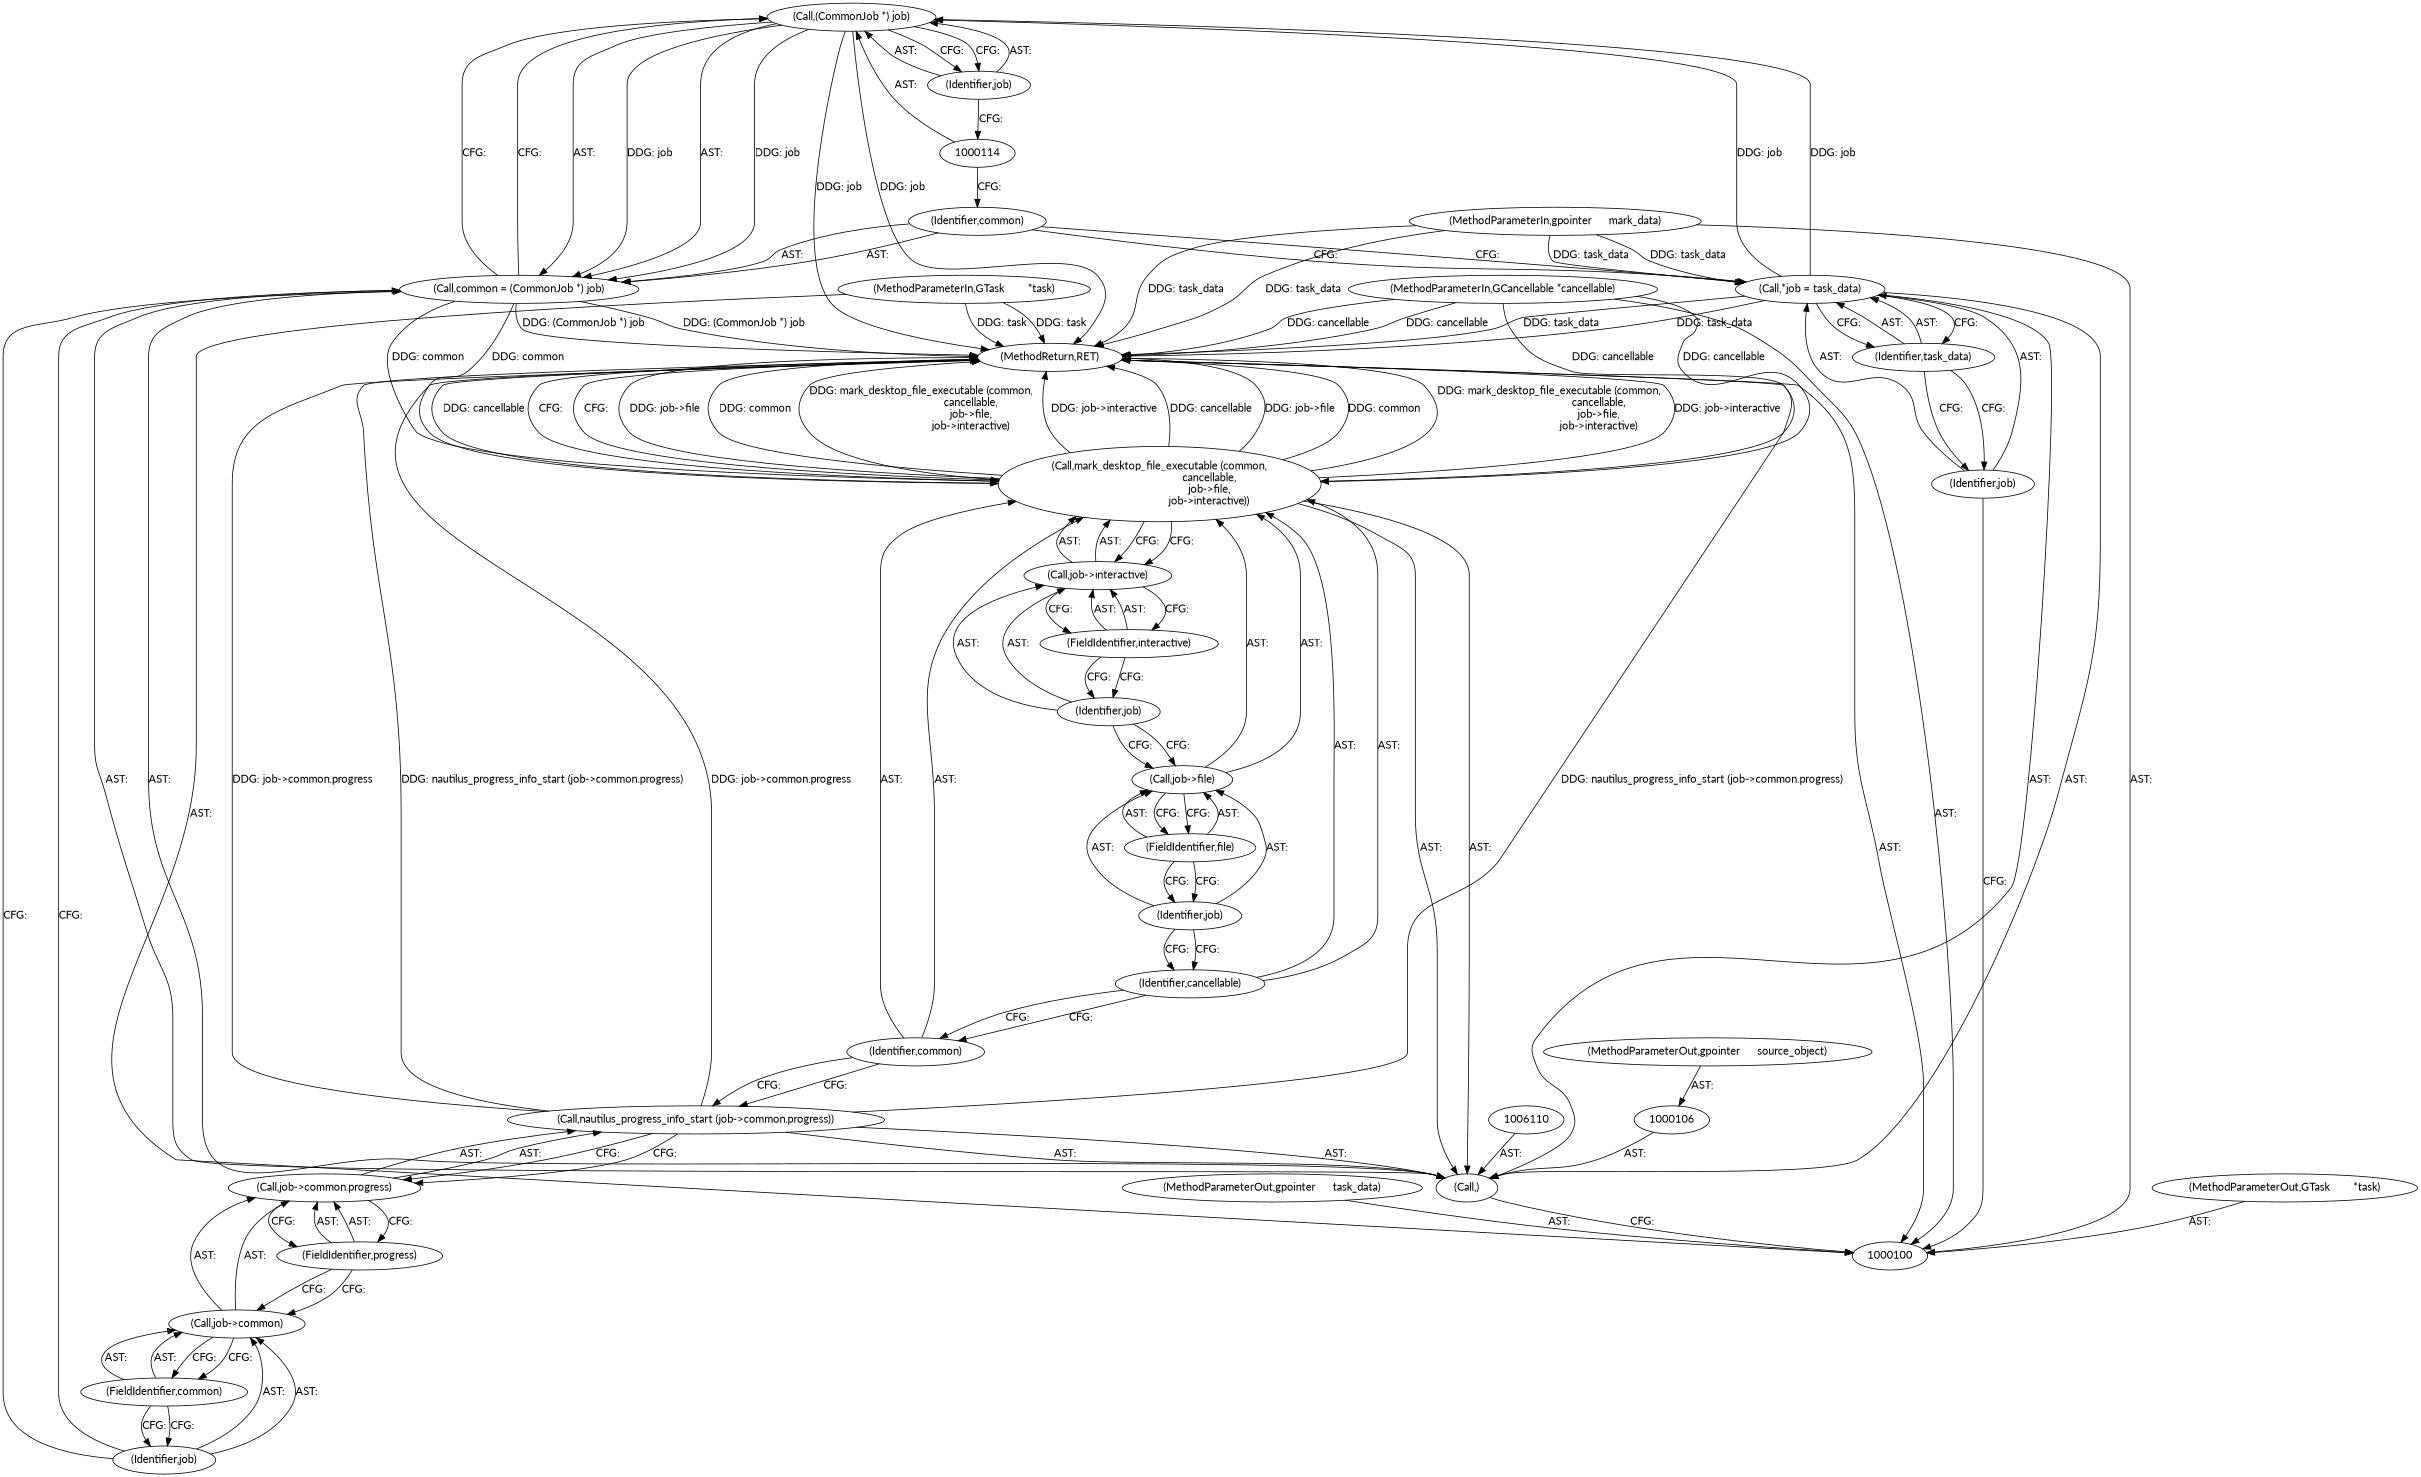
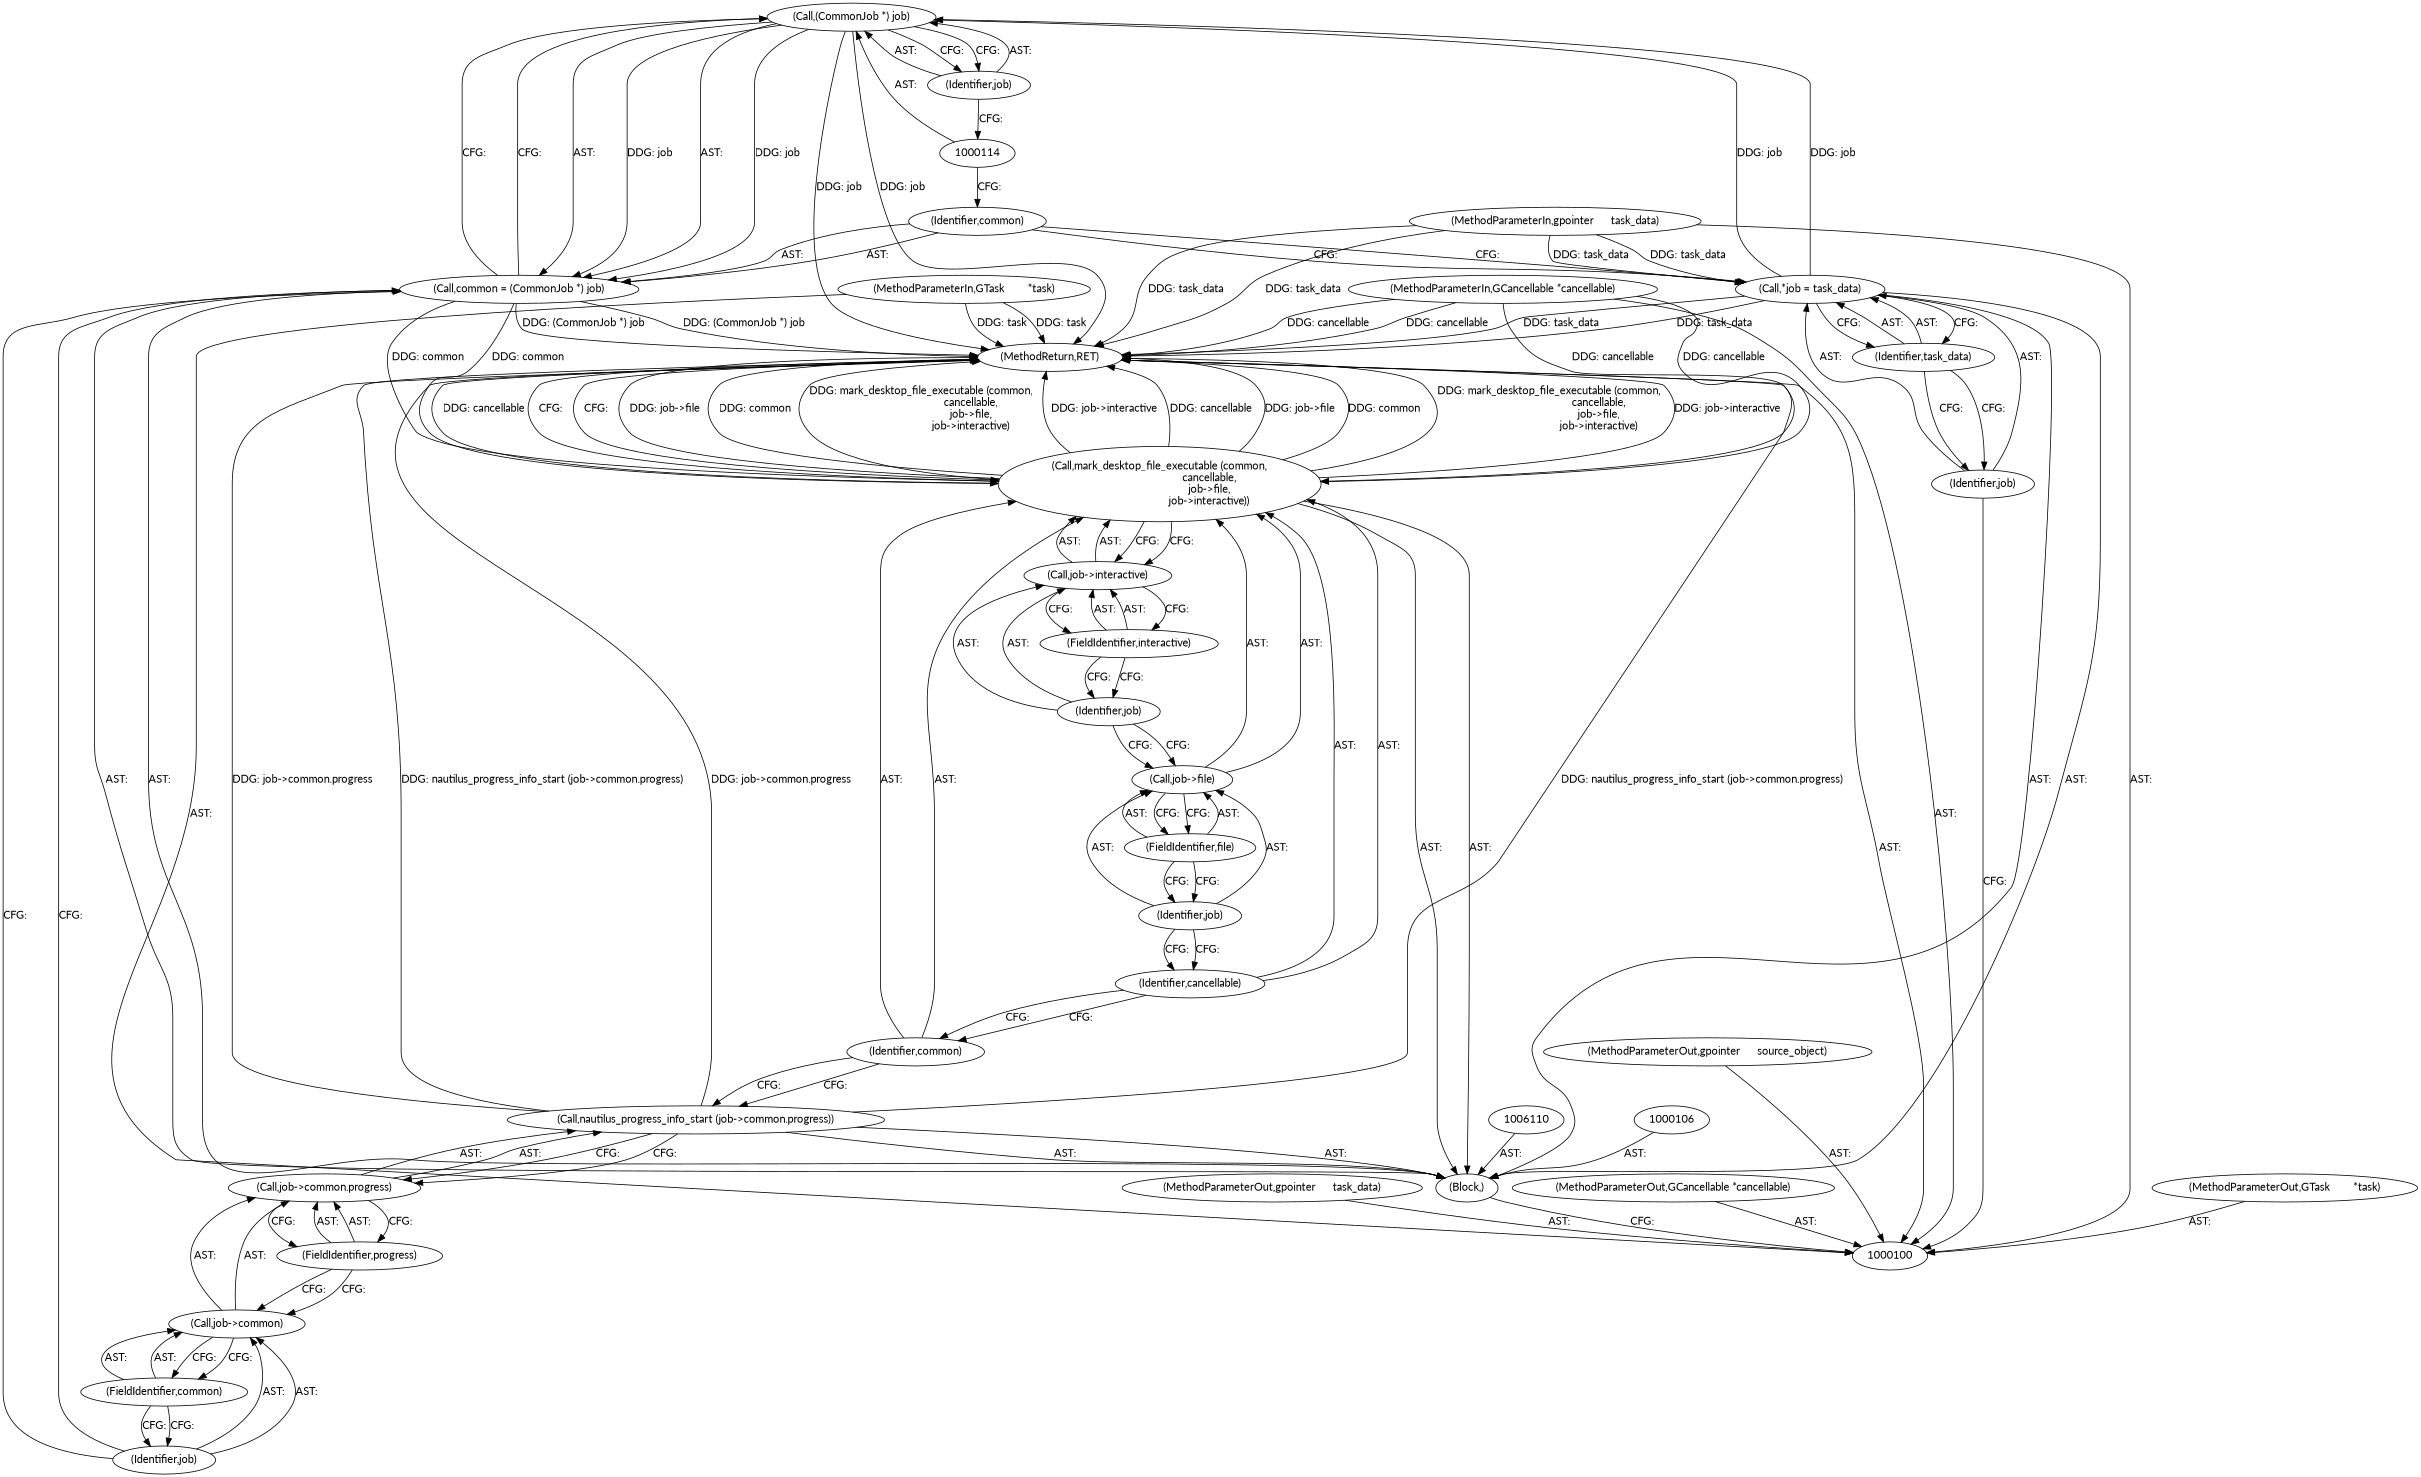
node "(MethodParameterIn,gpointer      mark_data)": label "(MethodParameterIn,gpointer      mark_data)" -> "(MethodParameterIn,gpointer      task_data)"
edge "(MethodParameterOut,gpointer      source_object)" -> "1000106": now "(MethodParameterOut,gpointer      source_object)" -> "1000100"
node "(Call,)": label "(Call,)" -> "(Block,)"
node "(MethodParameterOut,GCancellable *cancellable)": added
